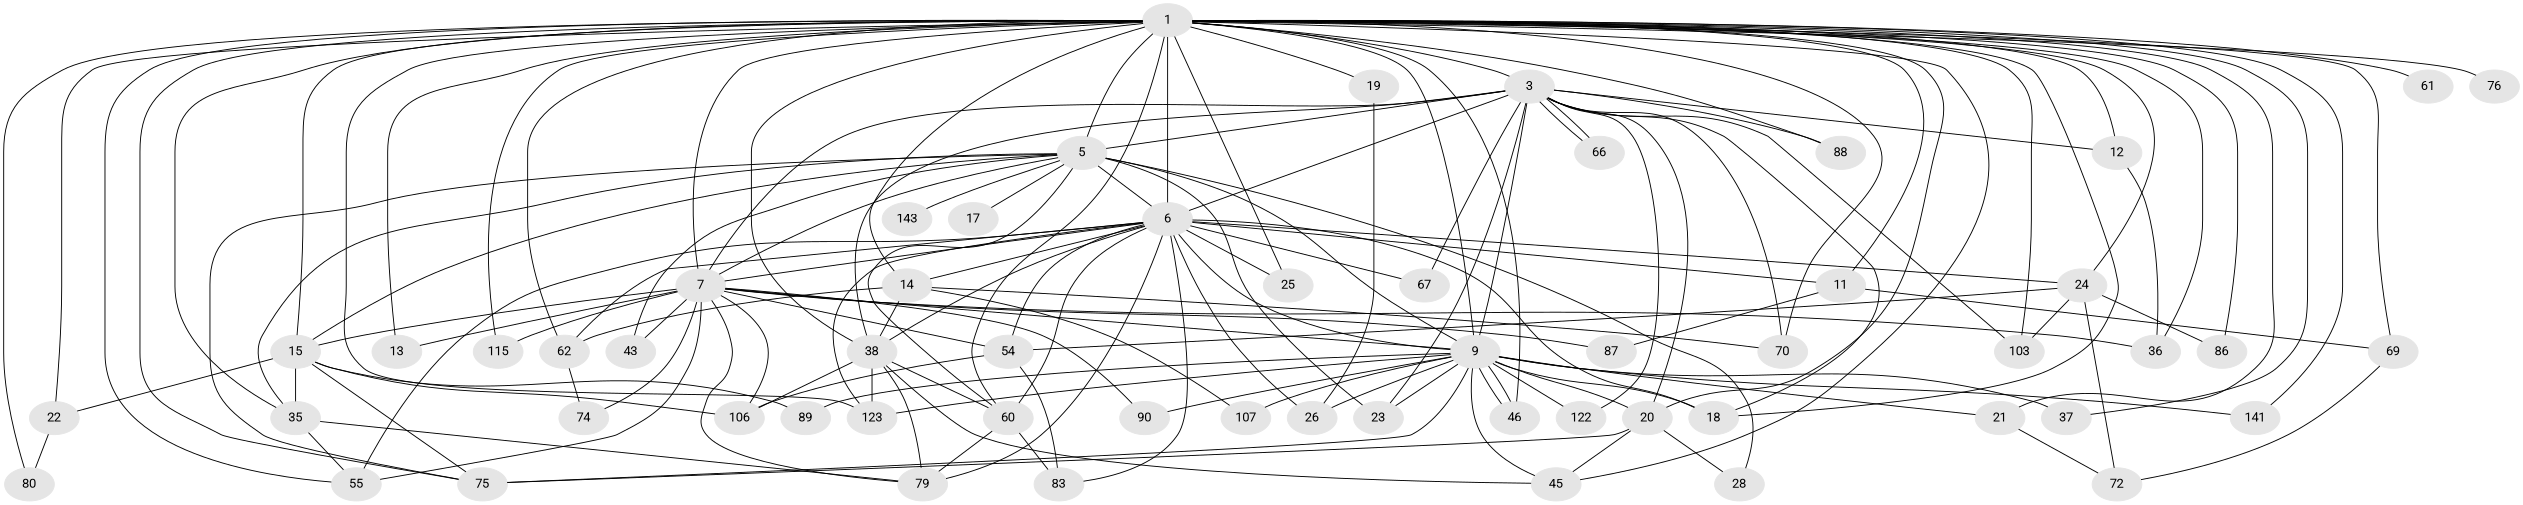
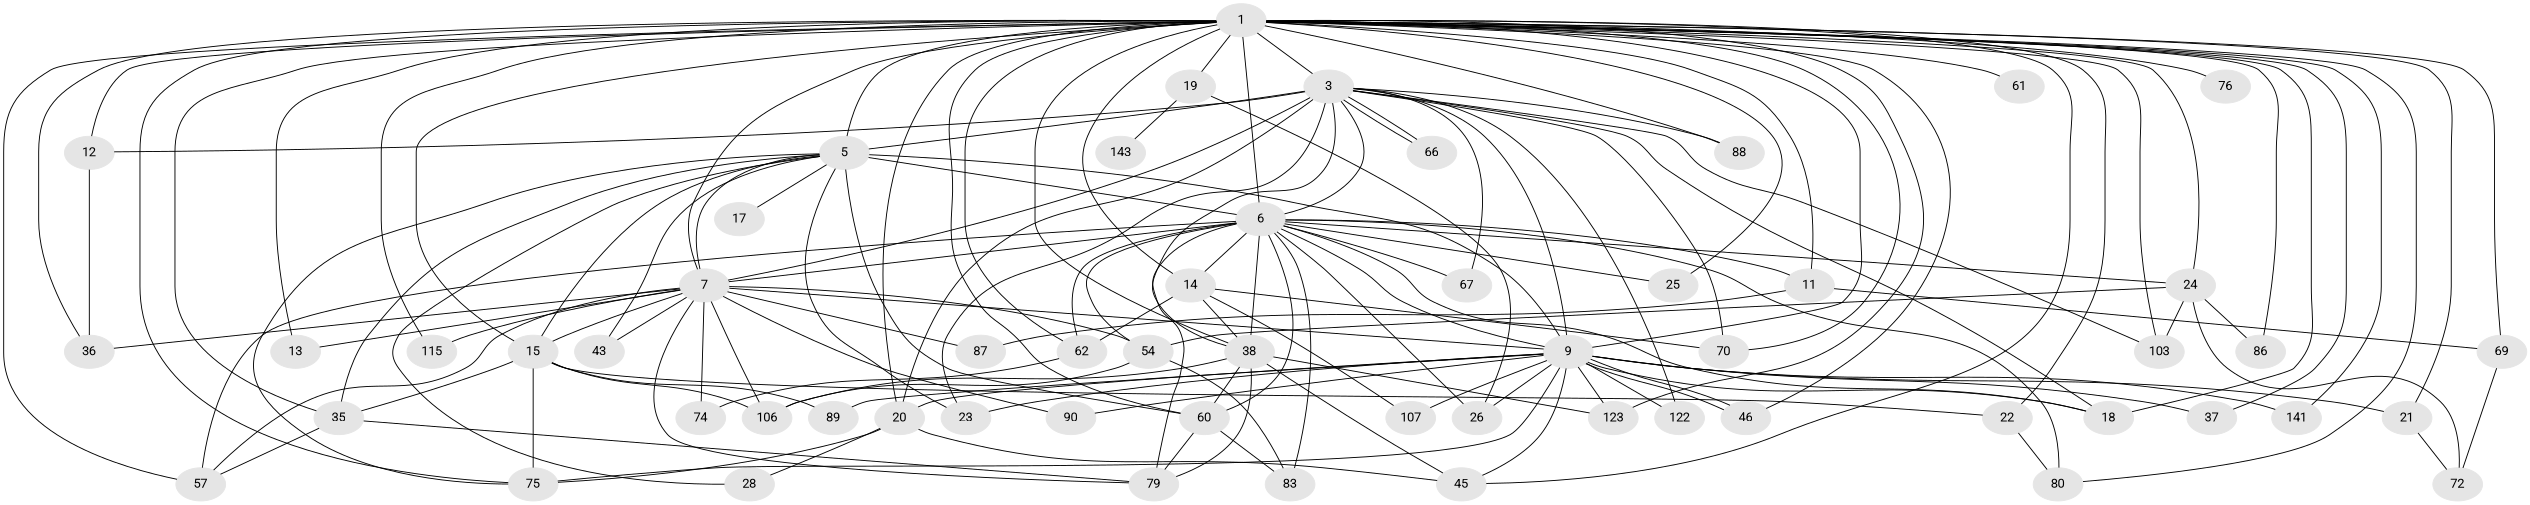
edge "5" -- "143": now "19" -- "143"
edge "6" -- "123": now "6" -- "80"
node "55": label "55" -> "57"
